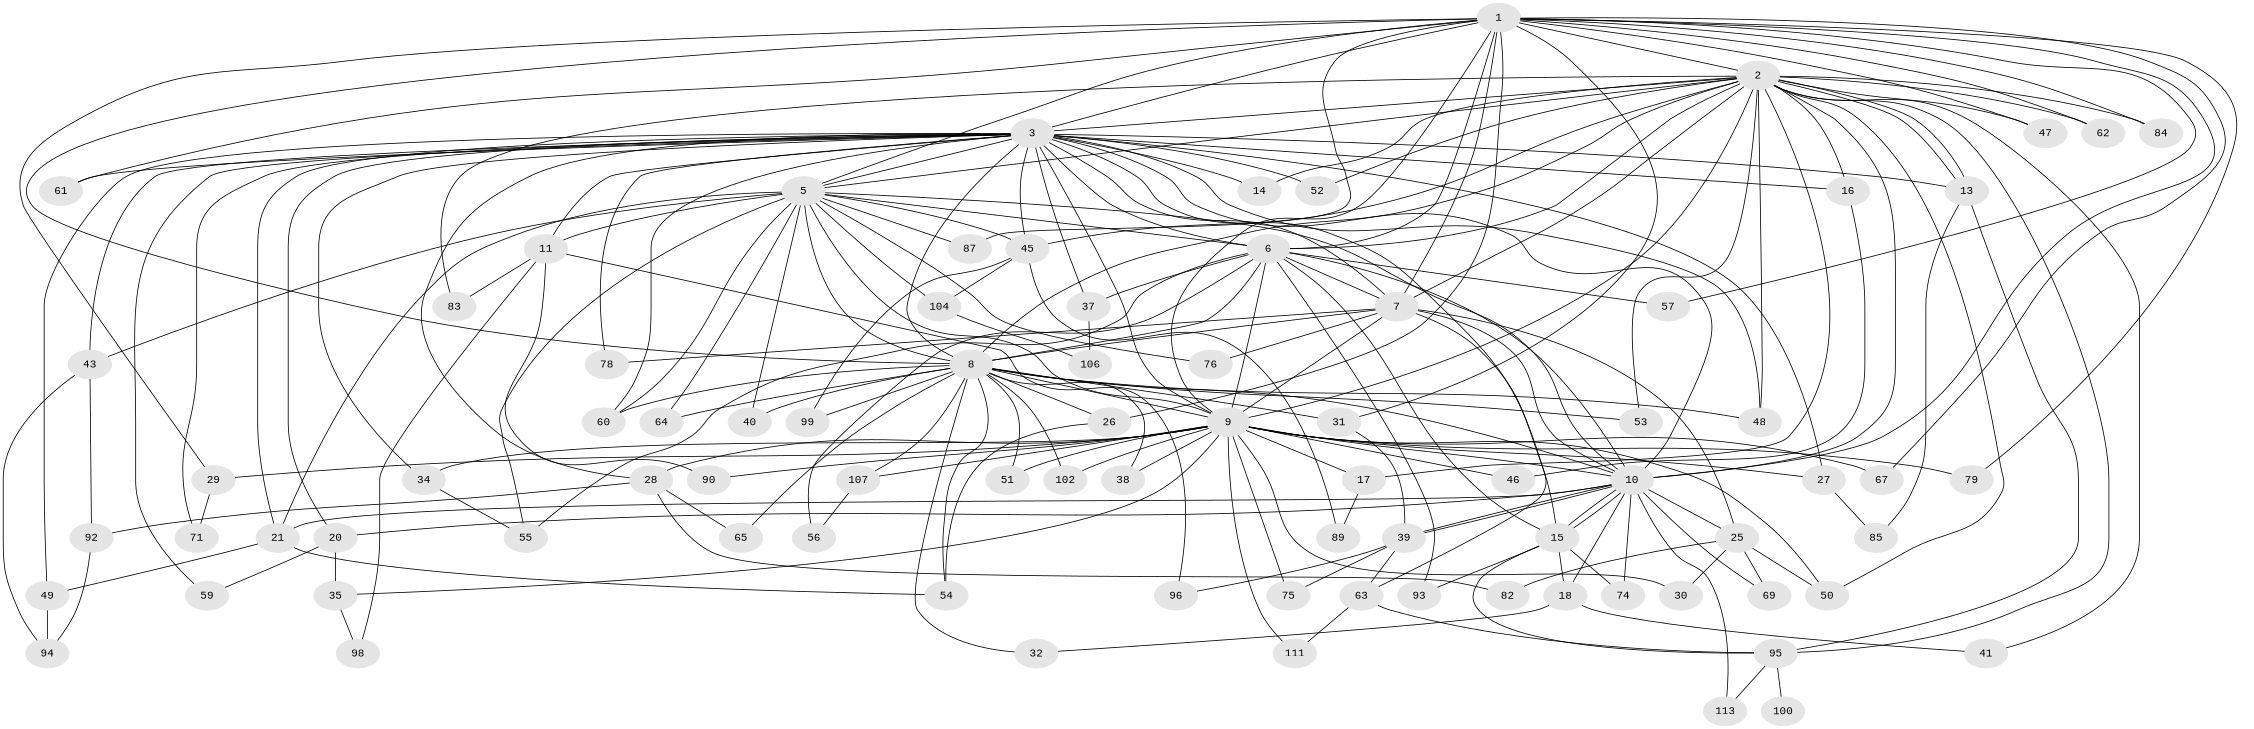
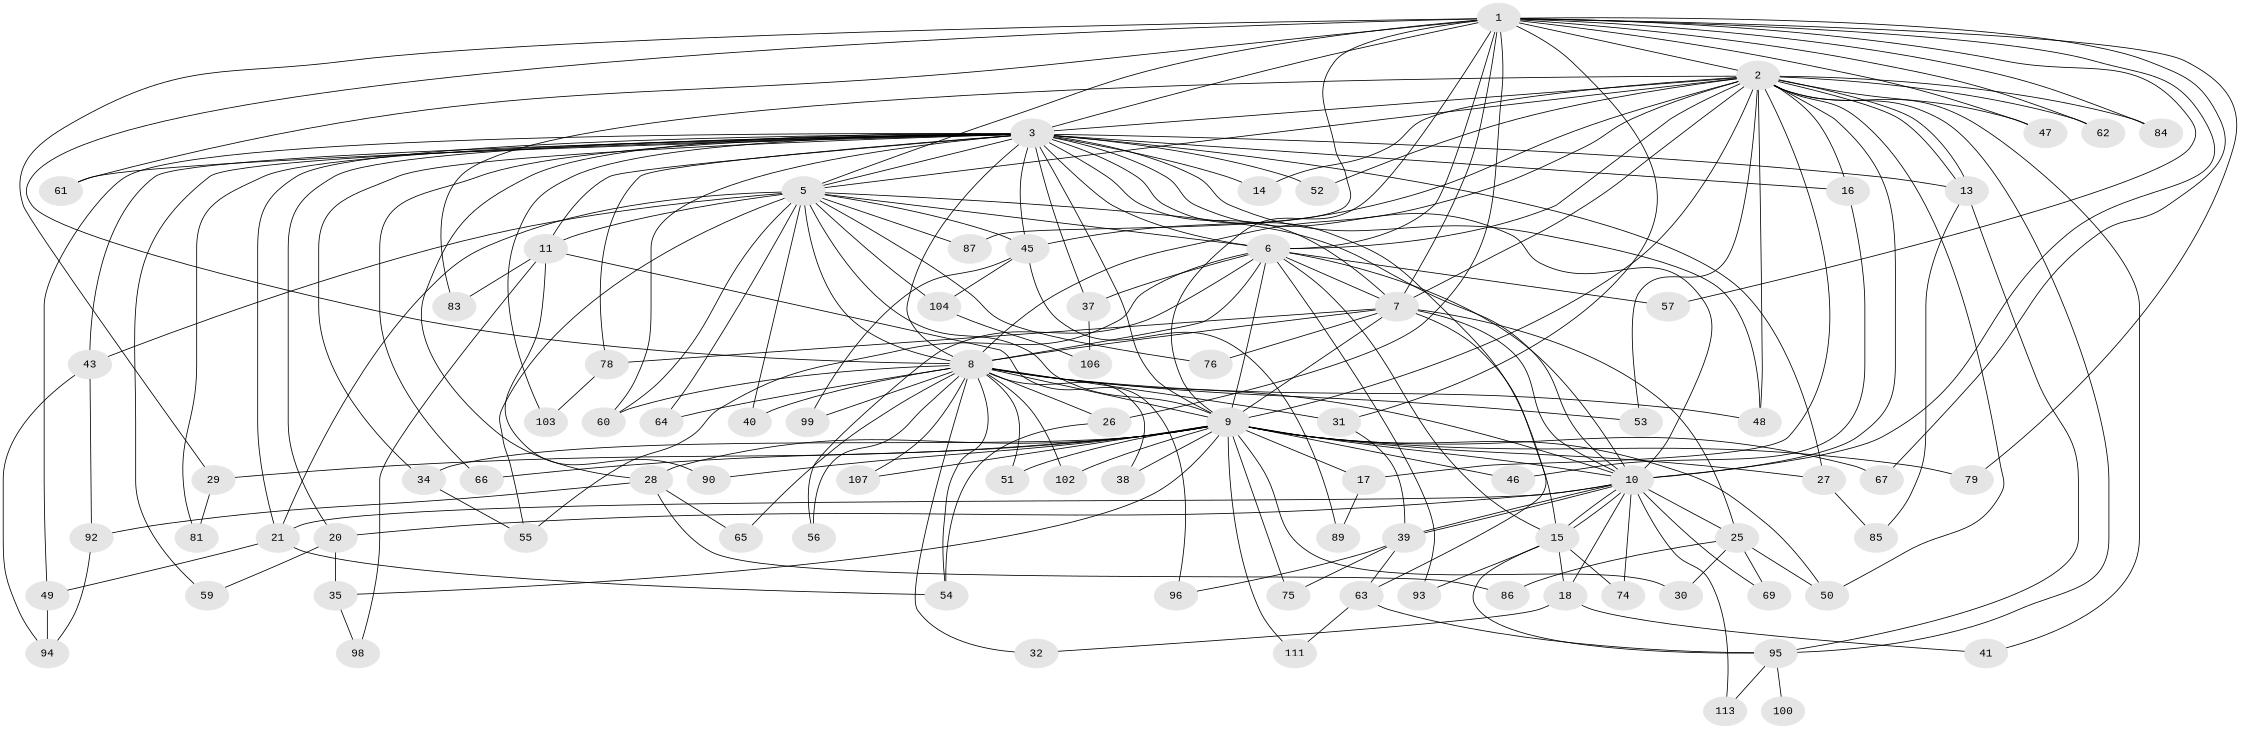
node "103": added
node "66": added
edge "107" -- "56": now "8" -- "56"
node "71": label "71" -> "81"
node "82": label "82" -> "86"
